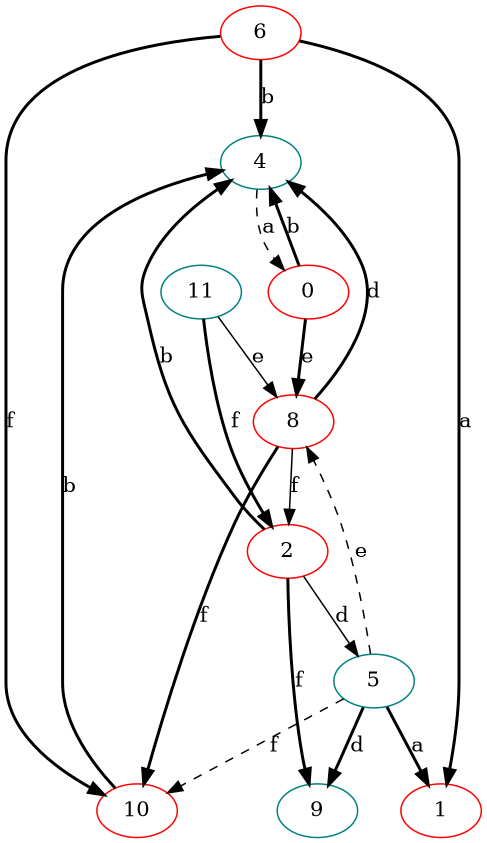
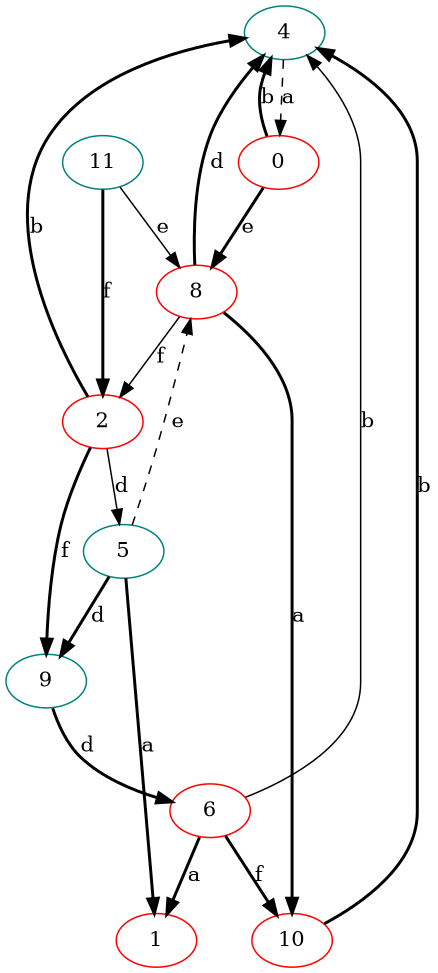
edge "6" -> "4": style bold -> solid
edge "8" -> "10": label "f" -> "a"
edge "5" -> "10": removed, label "f"
edge "9" -> "6": added, label "d"
